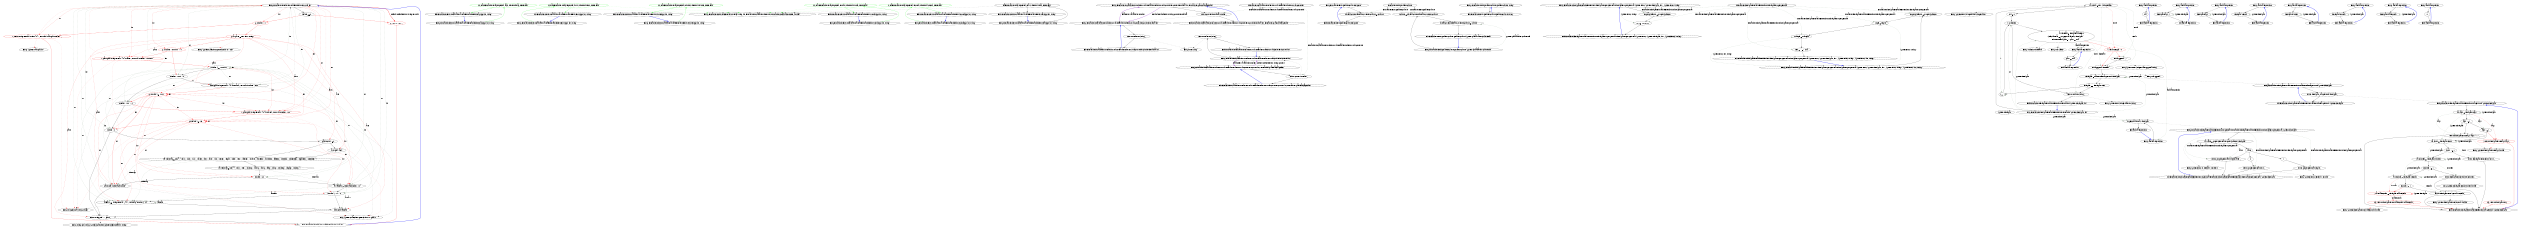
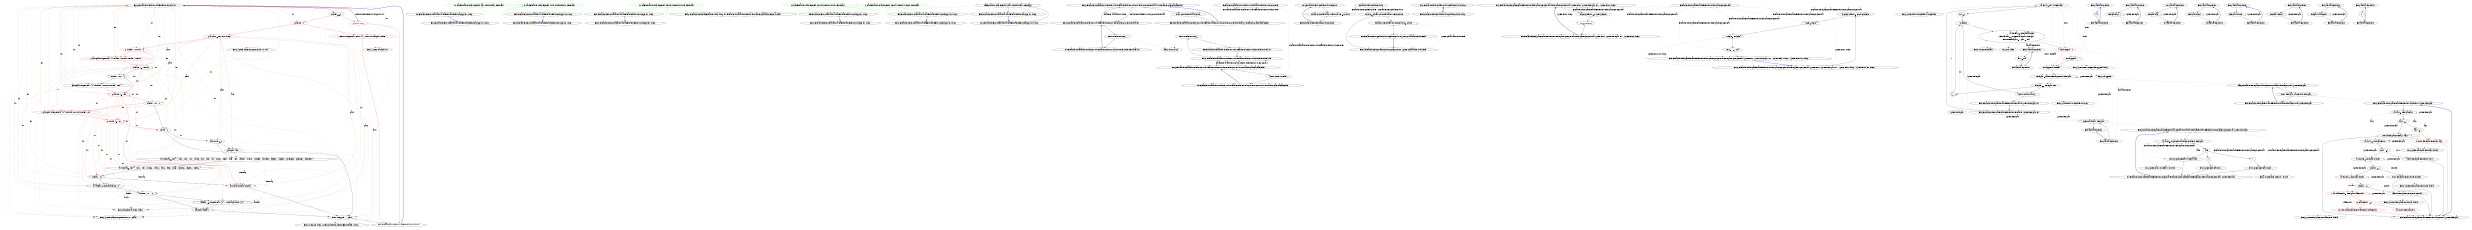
edge "(number / 1000) > 0" -> "(number / 100) > 0": now "(number / 1000) > 0" -> "8: number %= 1000"
node "18: milliseconds >= 1": added
